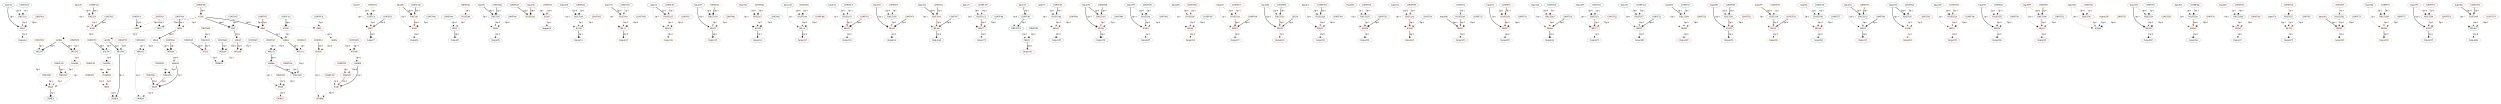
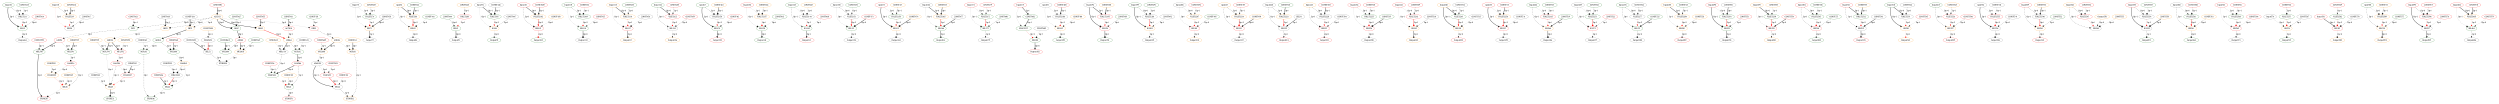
edge "Input248" -> "FOLE32249": added, label "Op=0"
edge "Input220" -> "SEL222": style bold -> dashed
edge "CONST417" -> "SEL20": style bold -> dashed
edge "FOLE32102" -> "SEL103": added, label "Op=2"
edge "CONST558" -> "SEL355": style dotted -> bold
edge "OR63" -> "ADD64": color black -> red
edge "ADD56" -> "MUL608": style dotted -> bold
edge "LOAD34" -> "SEL36": added, label "Op=1"
edge "LOAD42" -> "SEL44": style bold -> dotted
